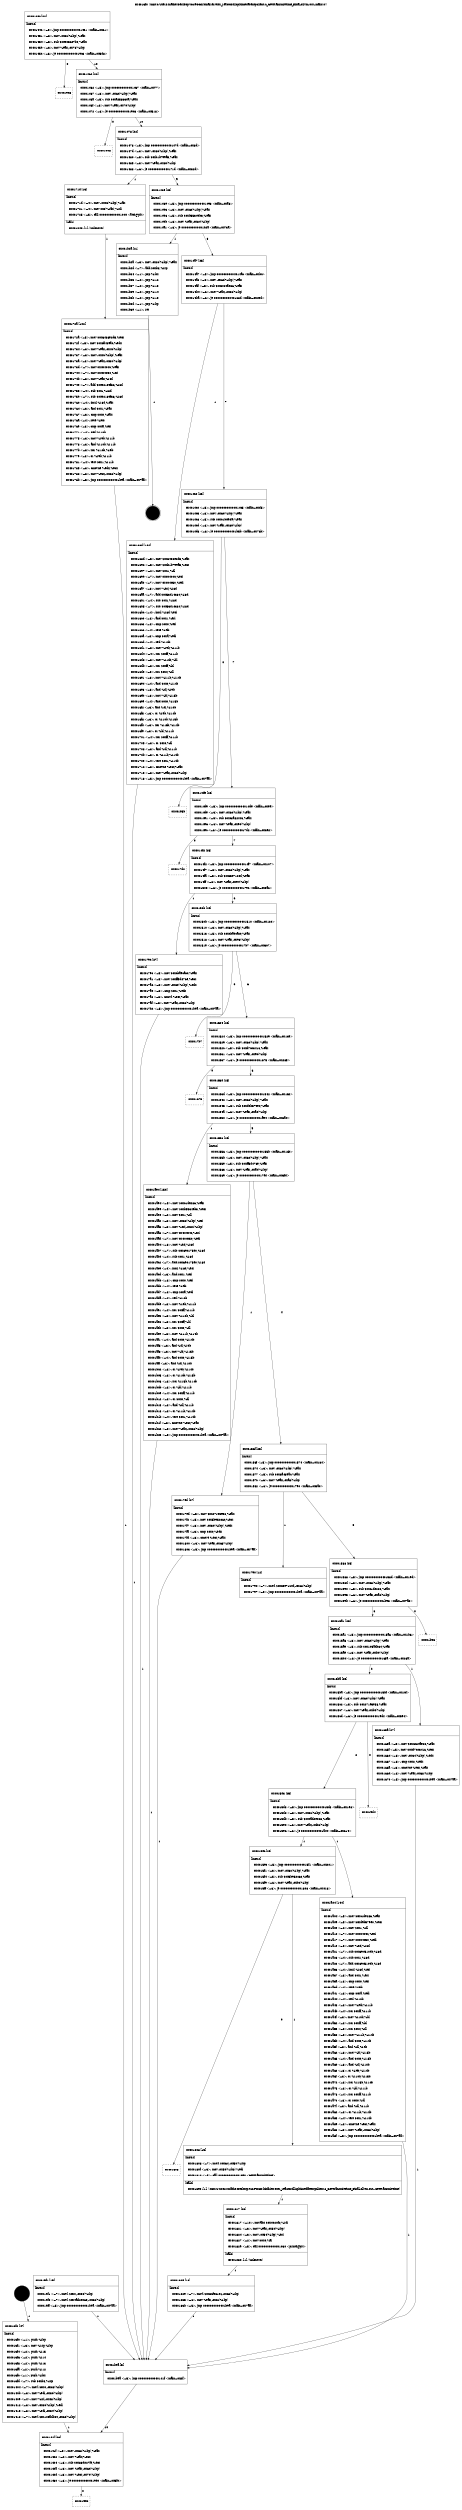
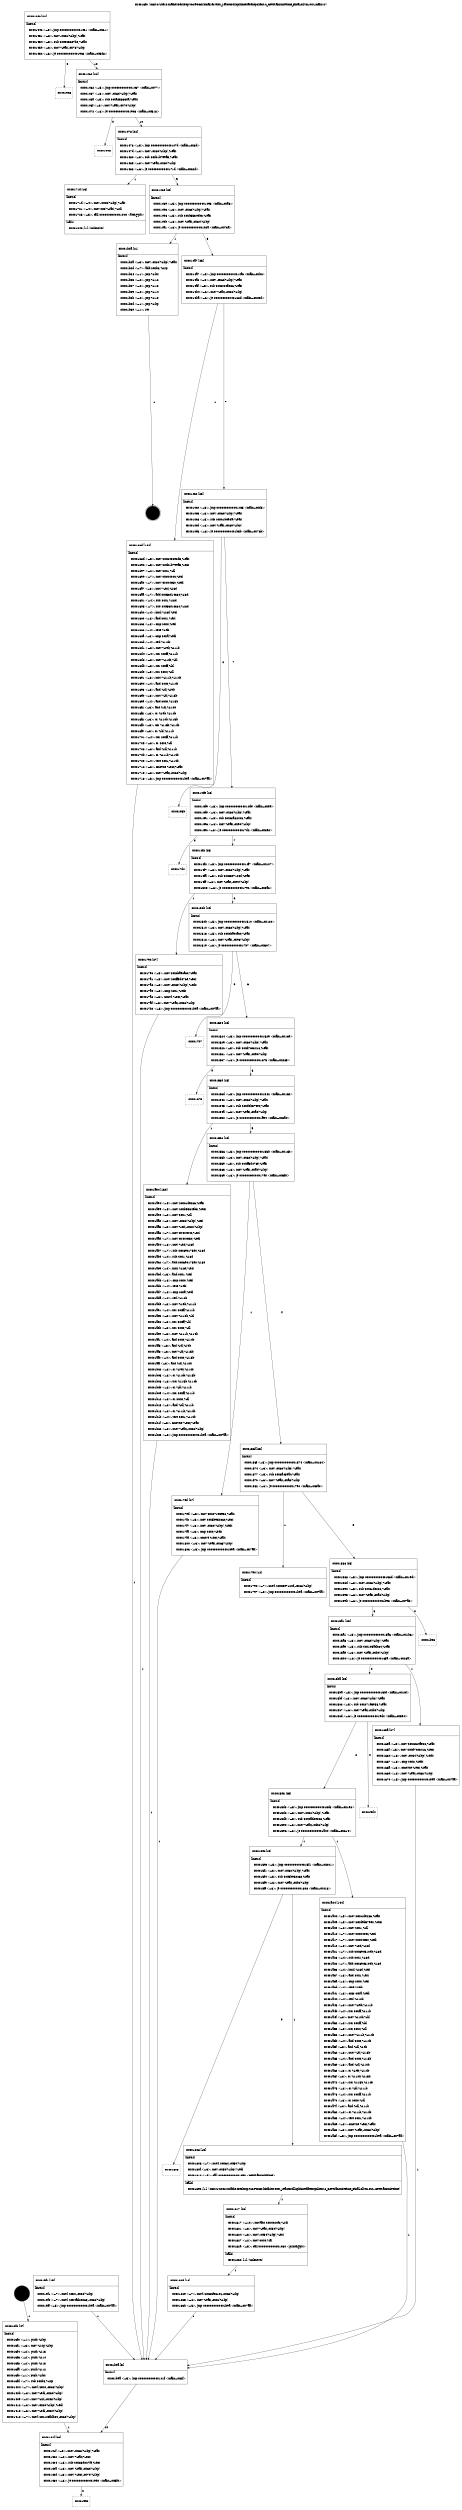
node "0x40172a [102]": removed
